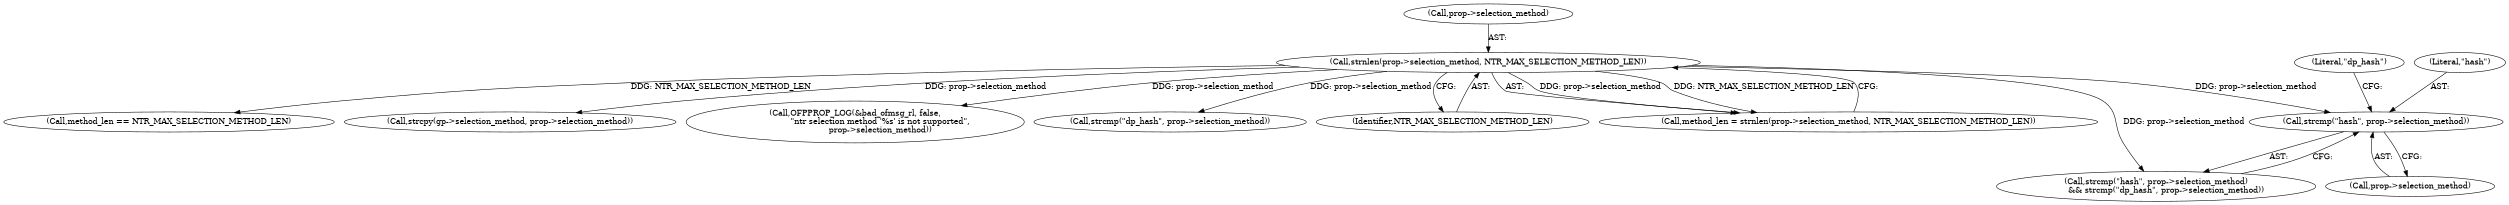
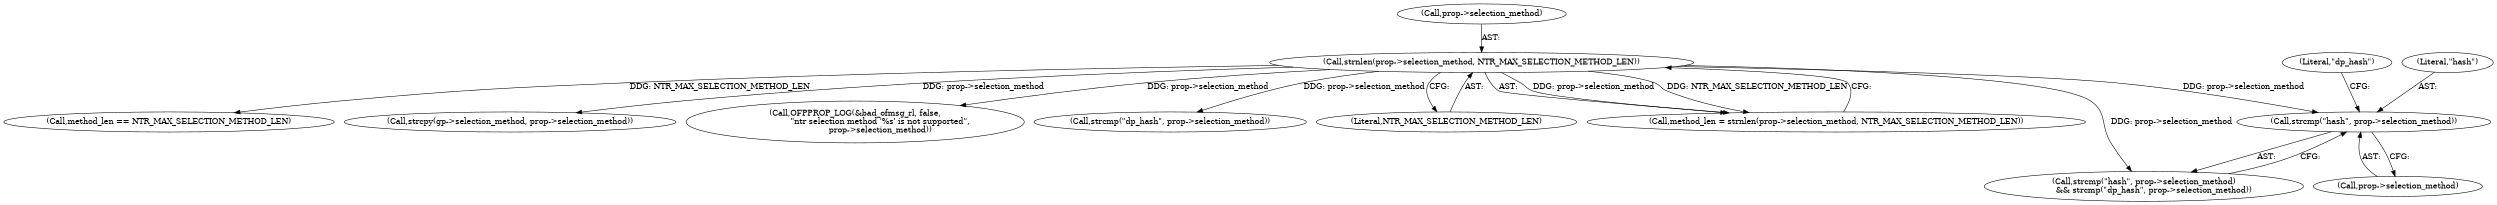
node "(Identifier,NTR_MAX_SELECTION_METHOD_LEN)": label "(Identifier,NTR_MAX_SELECTION_METHOD_LEN)" -> "(Literal,NTR_MAX_SELECTION_METHOD_LEN)"
